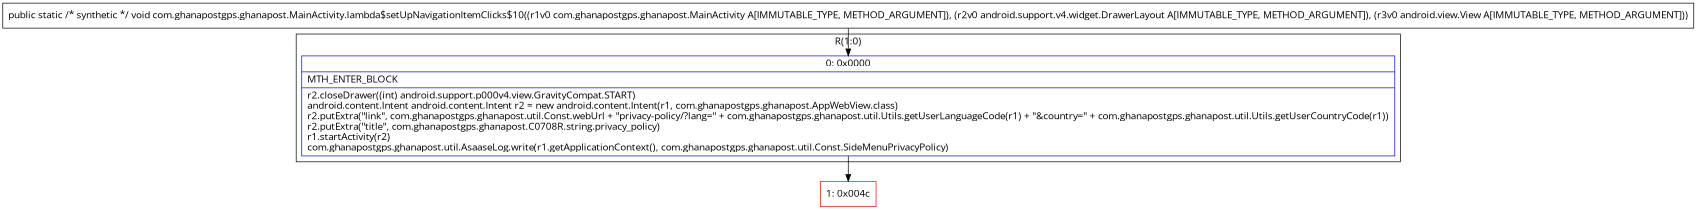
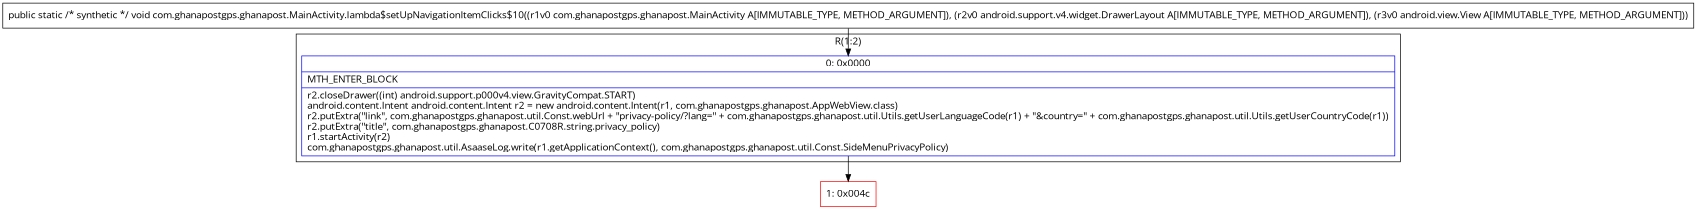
cluster "R(1:0)": label "R(1:0)" -> "R(1:2)"
